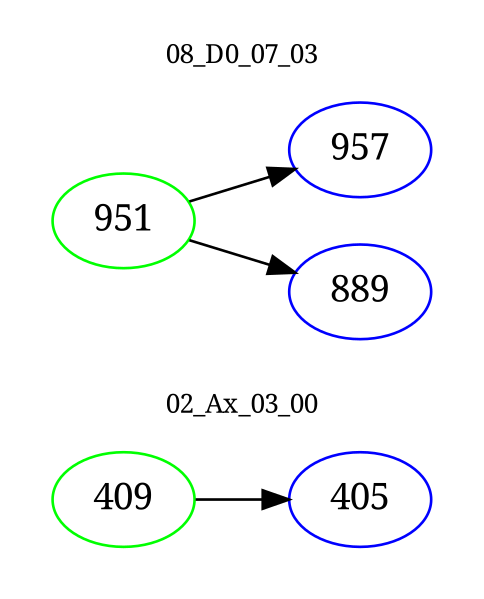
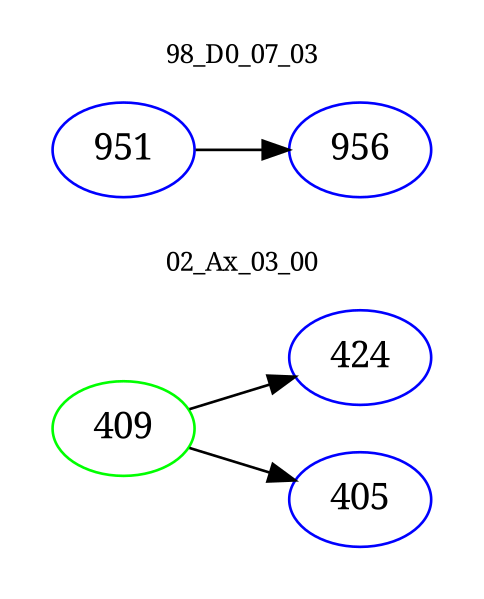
cluster "08_D0_07_03": label "08_D0_07_03" -> "98_D0_07_03"
node "957": label "957" -> "956"
node "951": color green -> blue
node "889": removed
node "424": added
